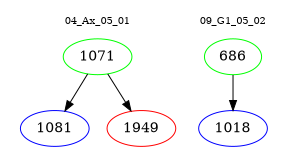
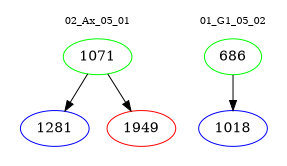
cluster "04_Ax_05_01": label "04_Ax_05_01" -> "02_Ax_05_01"
cluster "09_G1_05_02": label "09_G1_05_02" -> "01_G1_05_02"
node "1081": label "1081" -> "1281"
